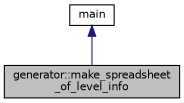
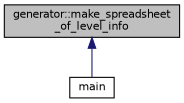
edge "generator::make_spreadsheet _of_level_info" -> "main": reversed
